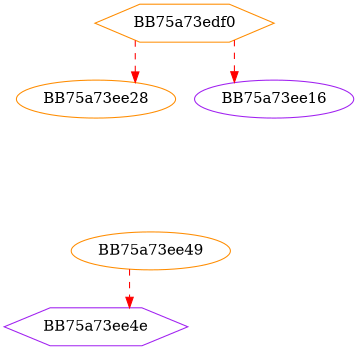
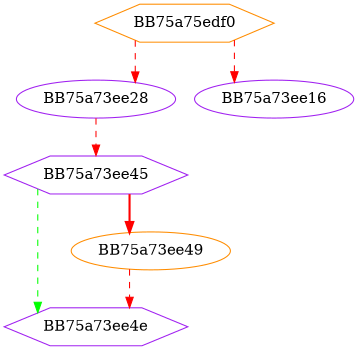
node "BB75a73edf0": label "BB75a73edf0" -> "BB75a75edf0"
node "BB75a73ee28": color darkorange -> purple
node "BB75a73ee45": added
